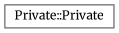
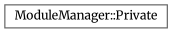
node "Private::Private": label "Private::Private" -> "ModuleManager::Private"
